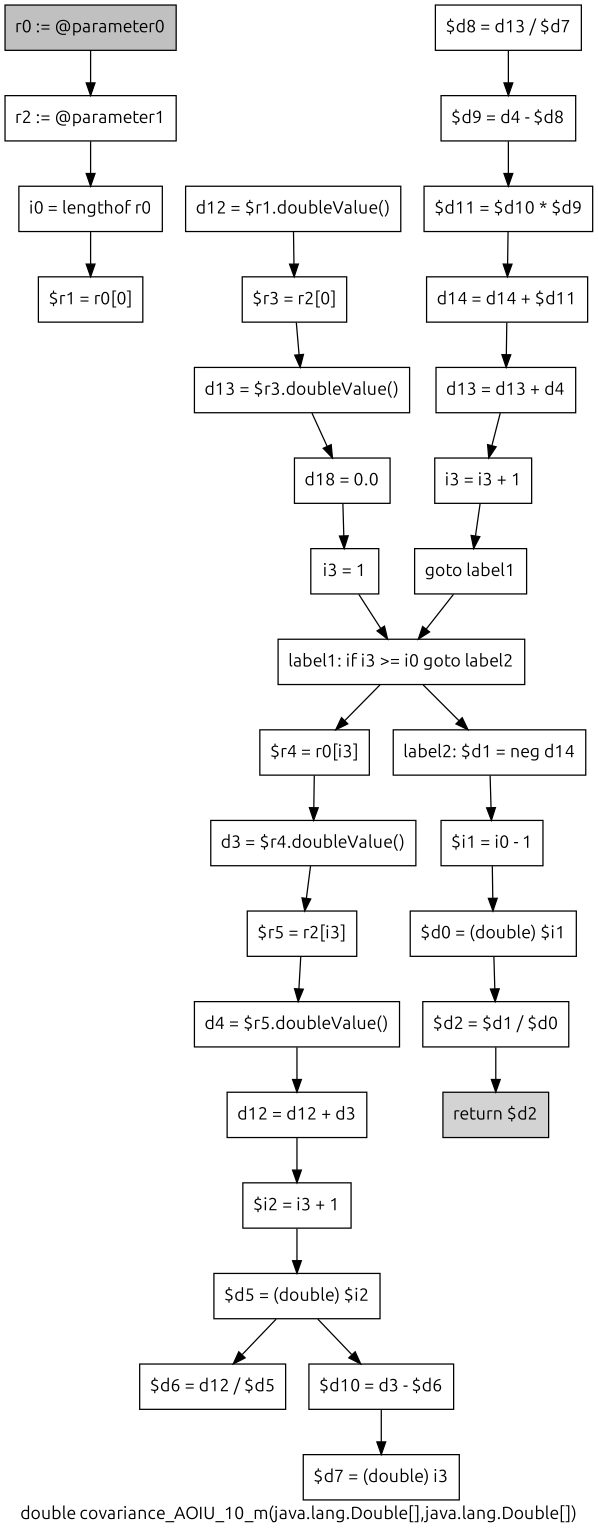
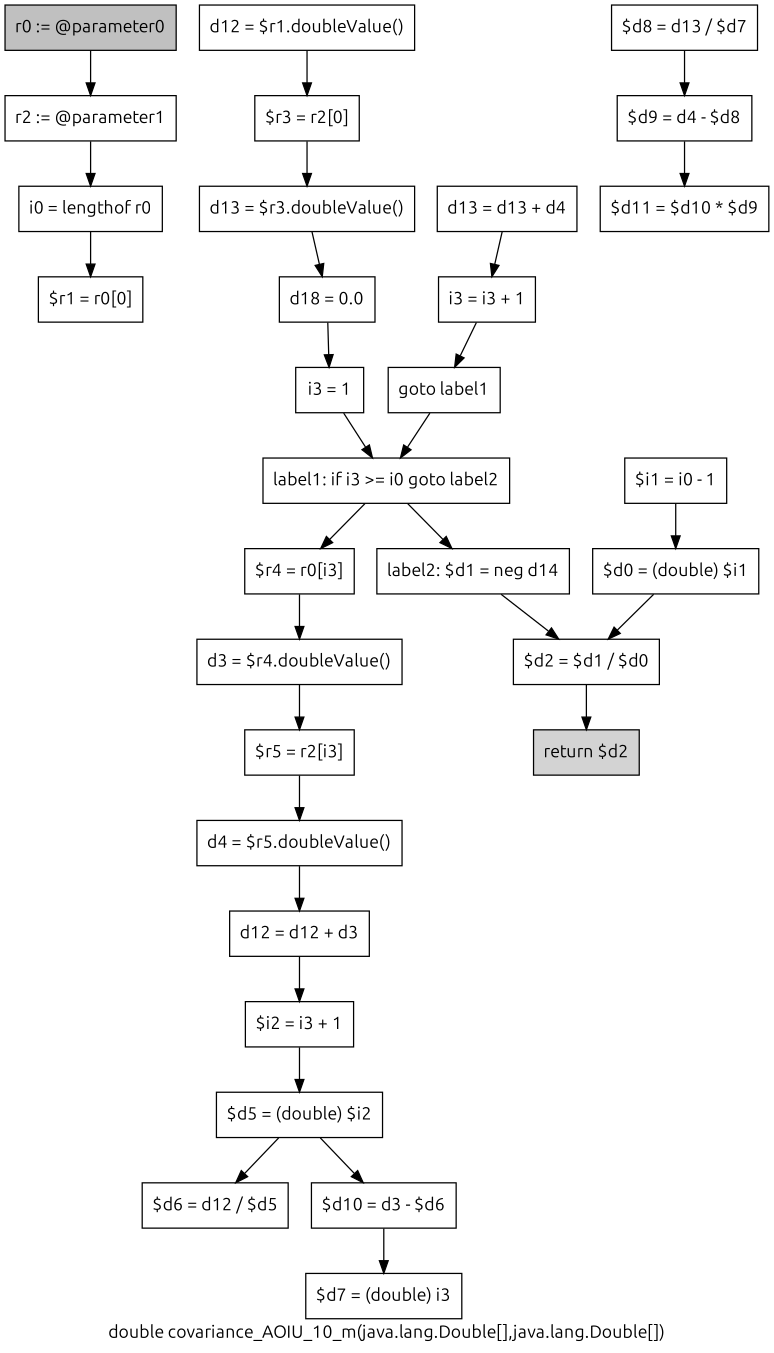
node "d14 = d14 + $d11": removed
edge "label2: $d1 = neg d14" -> "$i1 = i0 - 1": now "label2: $d1 = neg d14" -> "$d2 = $d1 / $d0"
